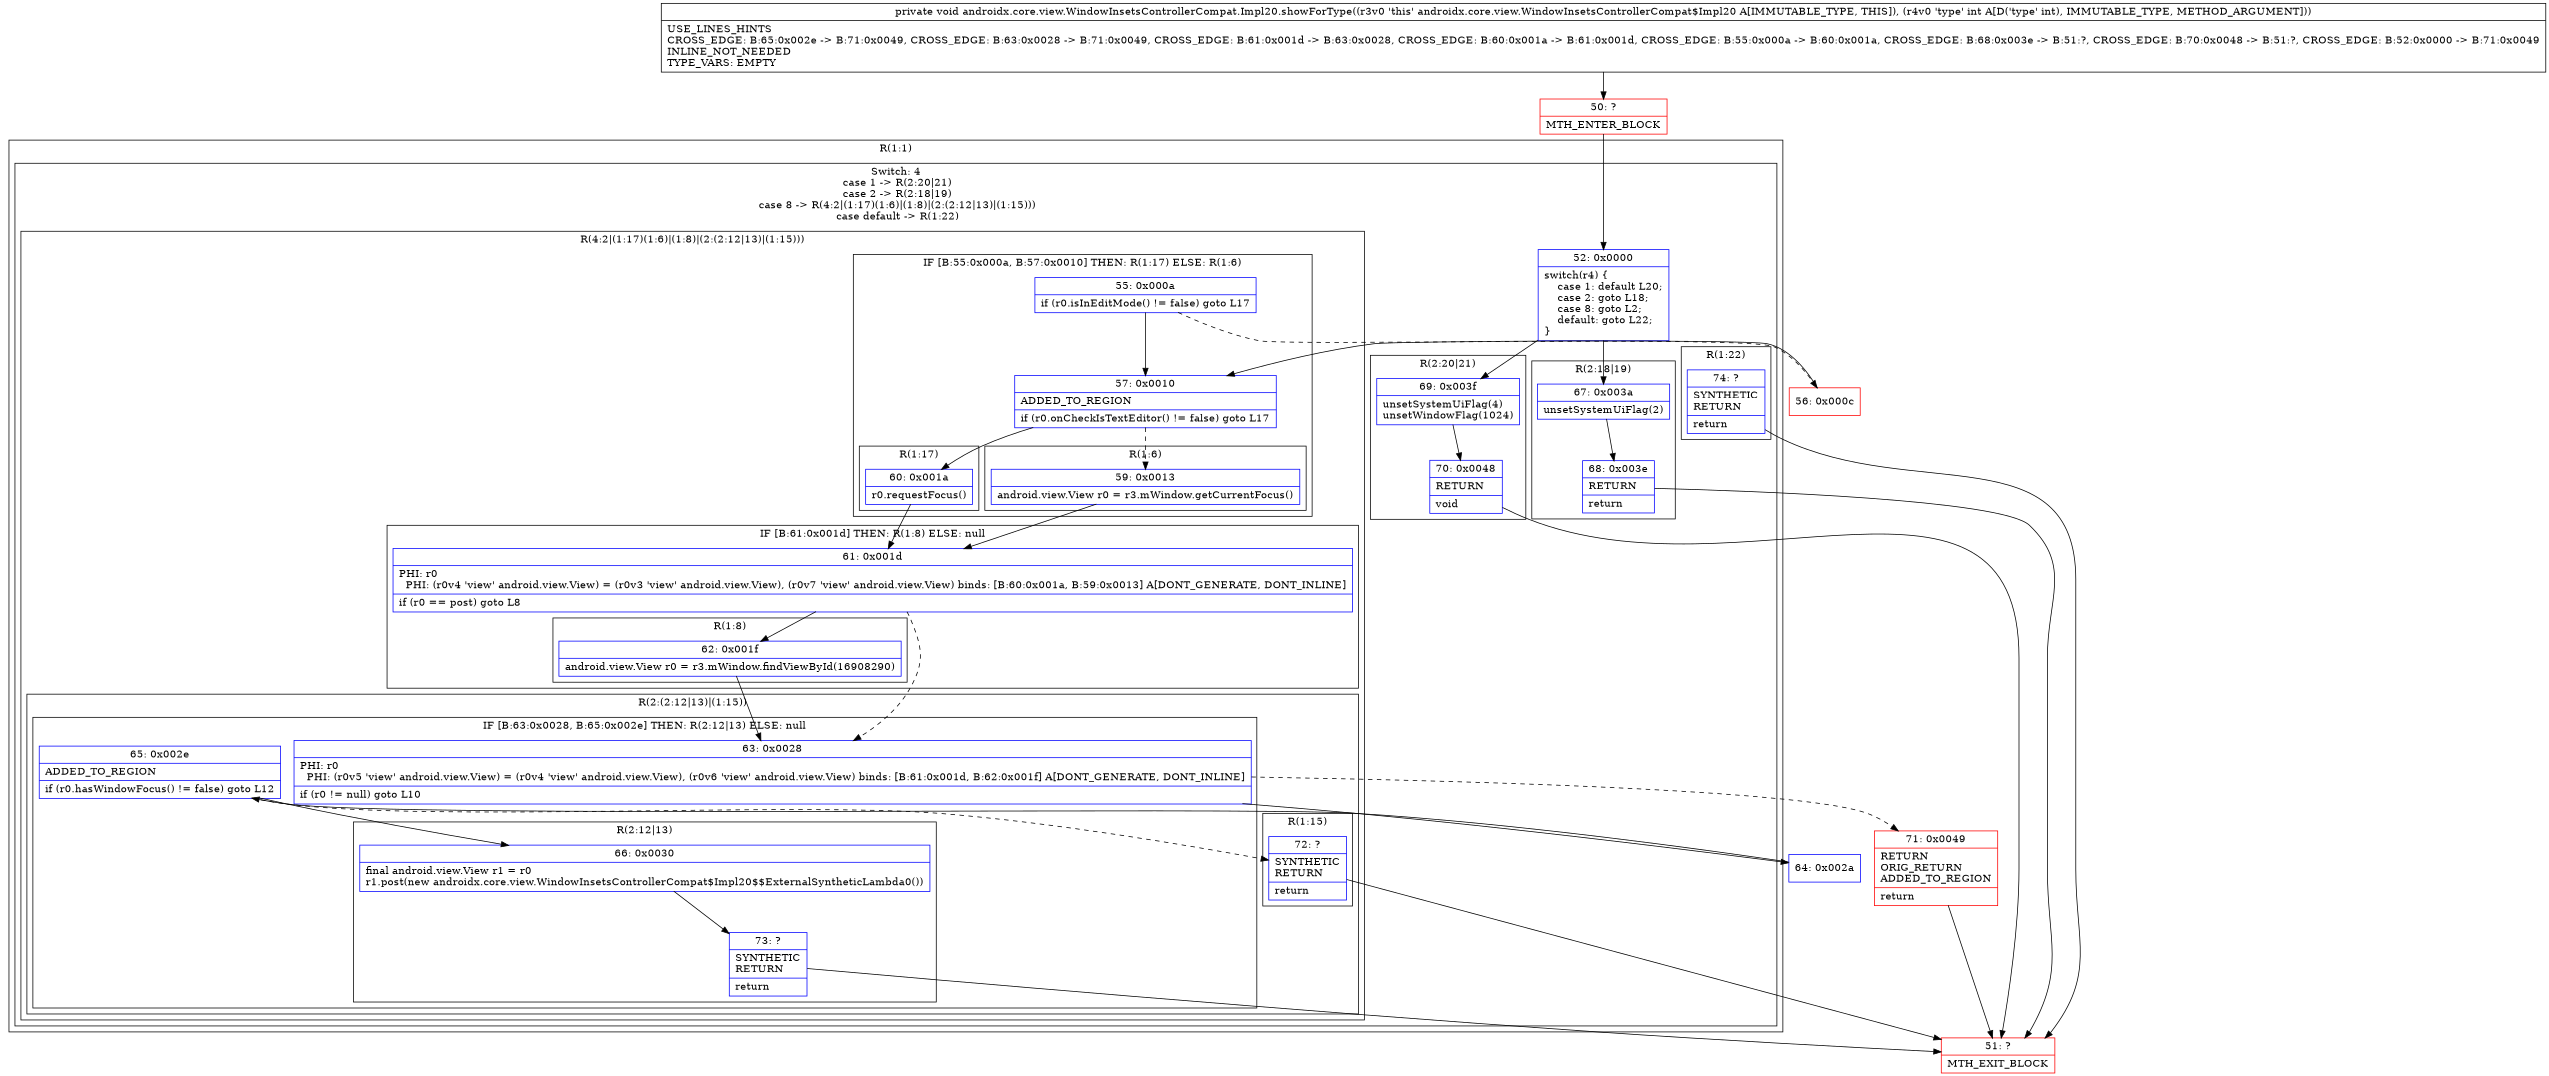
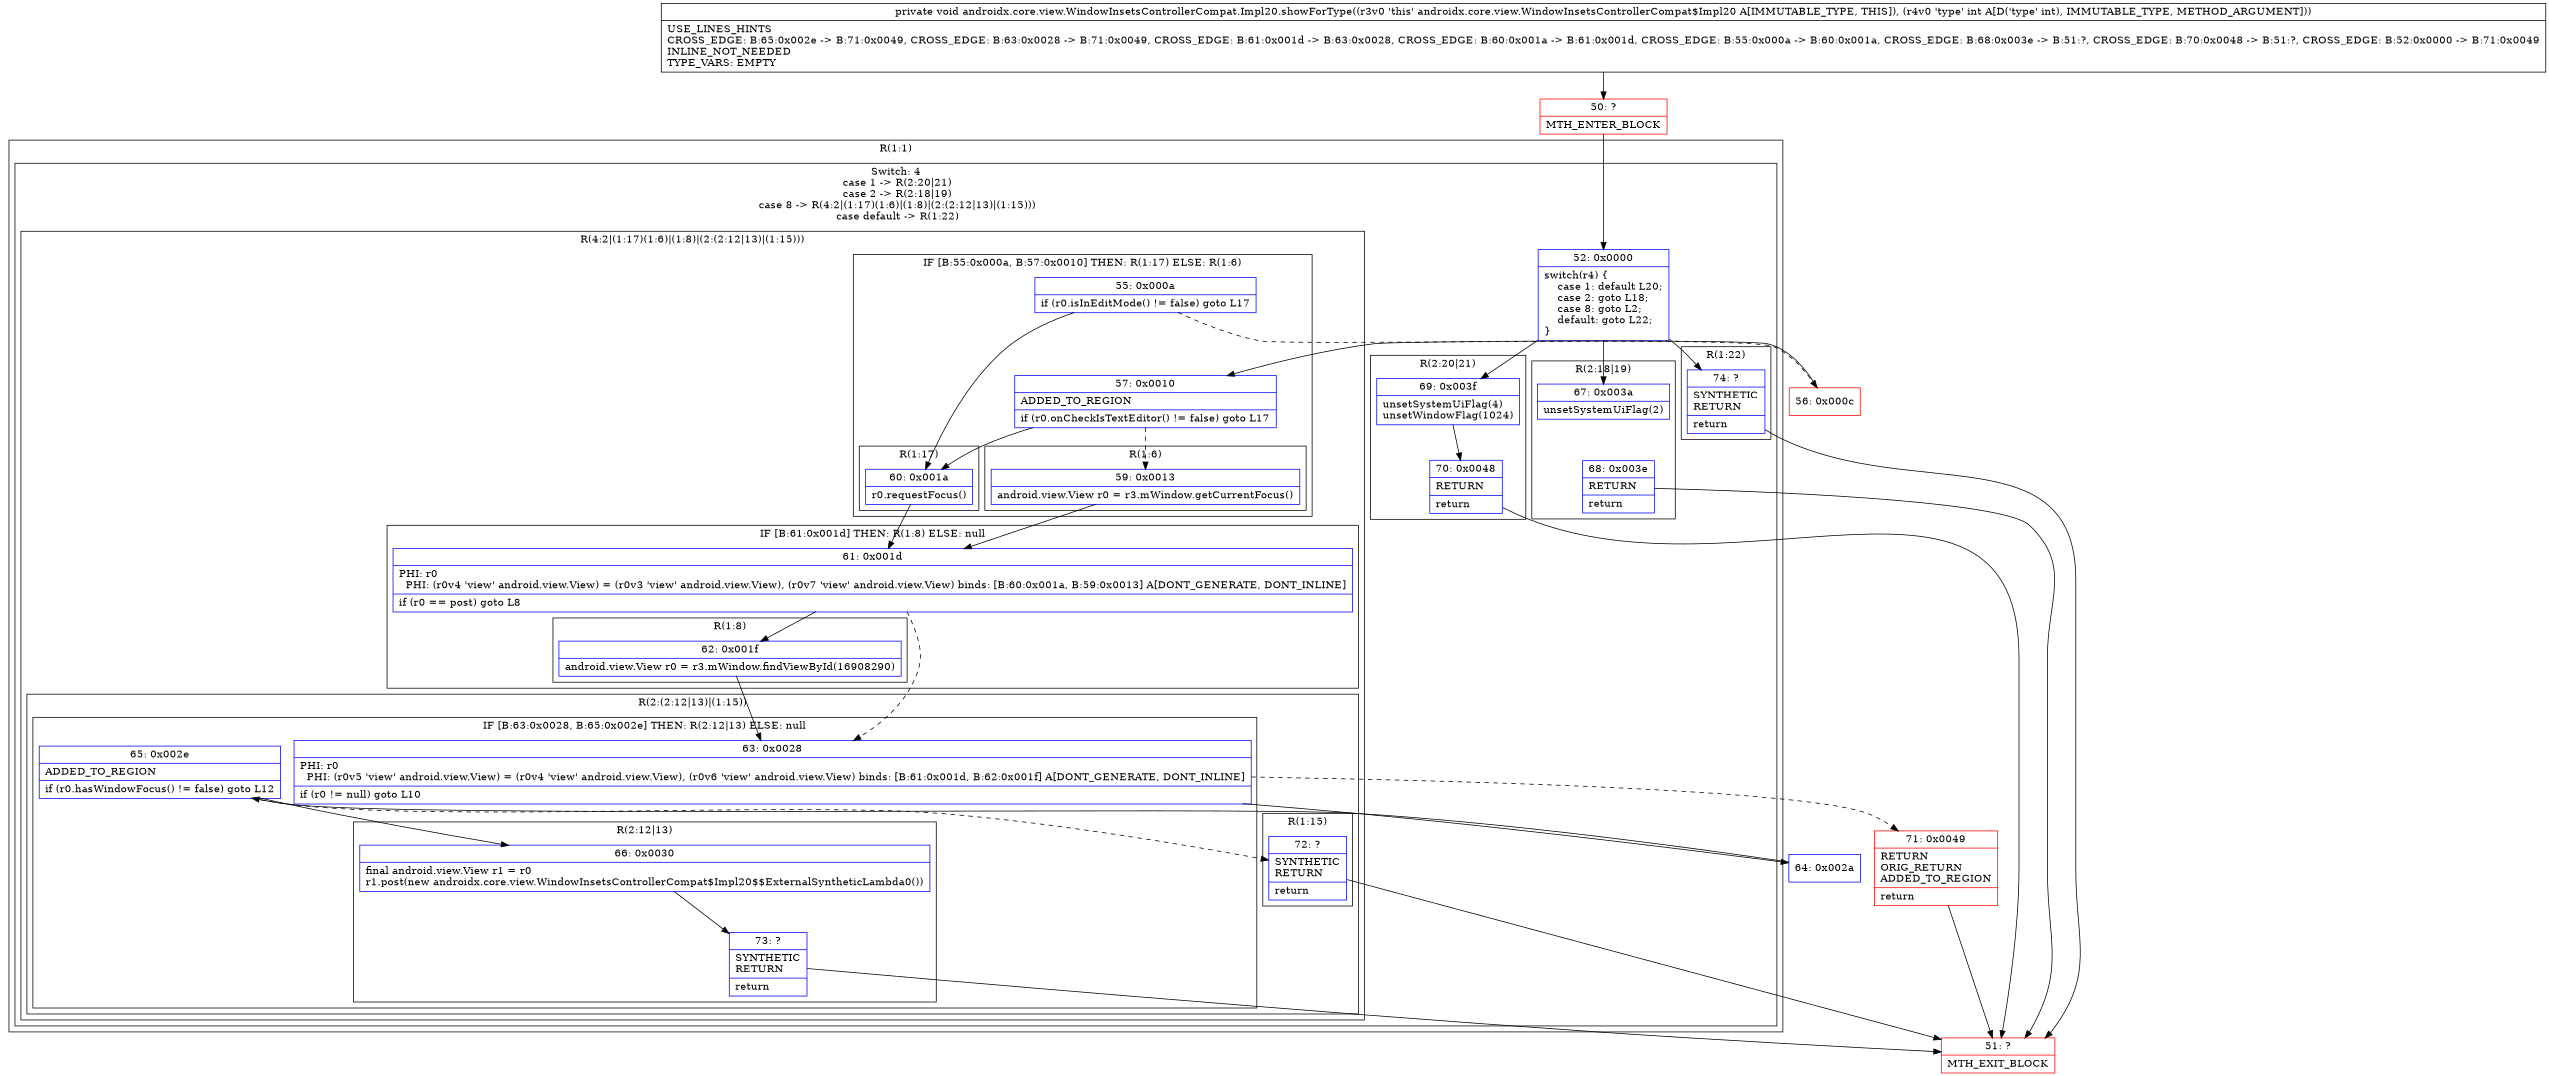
edge "55: 0x000a" -> "57: 0x0010": now "55: 0x000a" -> "60: 0x001a"
edge "52: 0x0000" -> "74: ?": added
edge "67: 0x003a" -> "68: 0x003e": removed
node "70: 0x0048": text "void" -> "return"
